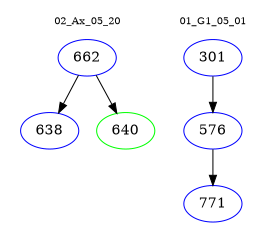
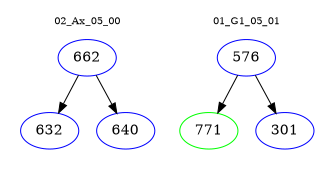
cluster "02_Ax_05_20": label "02_Ax_05_20" -> "02_Ax_05_00"
edge "301" -> "576": reversed
node "638": label "638" -> "632"
node "640": color green -> blue
node "771": color blue -> green
